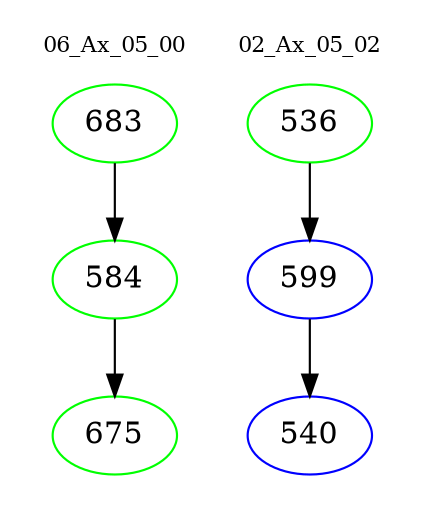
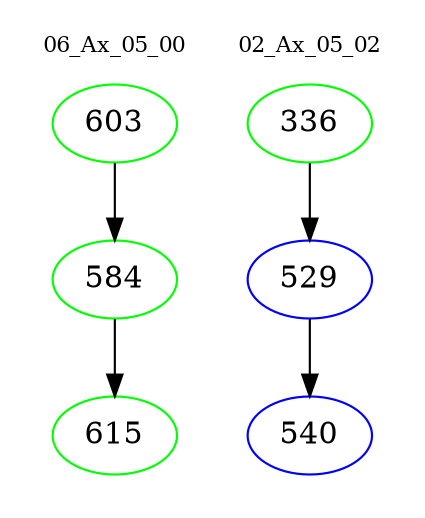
node "683": label "683" -> "603"
node "536": label "536" -> "336"
node "599": label "599" -> "529"
node "675": label "675" -> "615"
